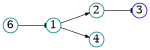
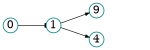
node "2": label "2" -> "9"
node "3": removed
node "6": label "6" -> "0"
